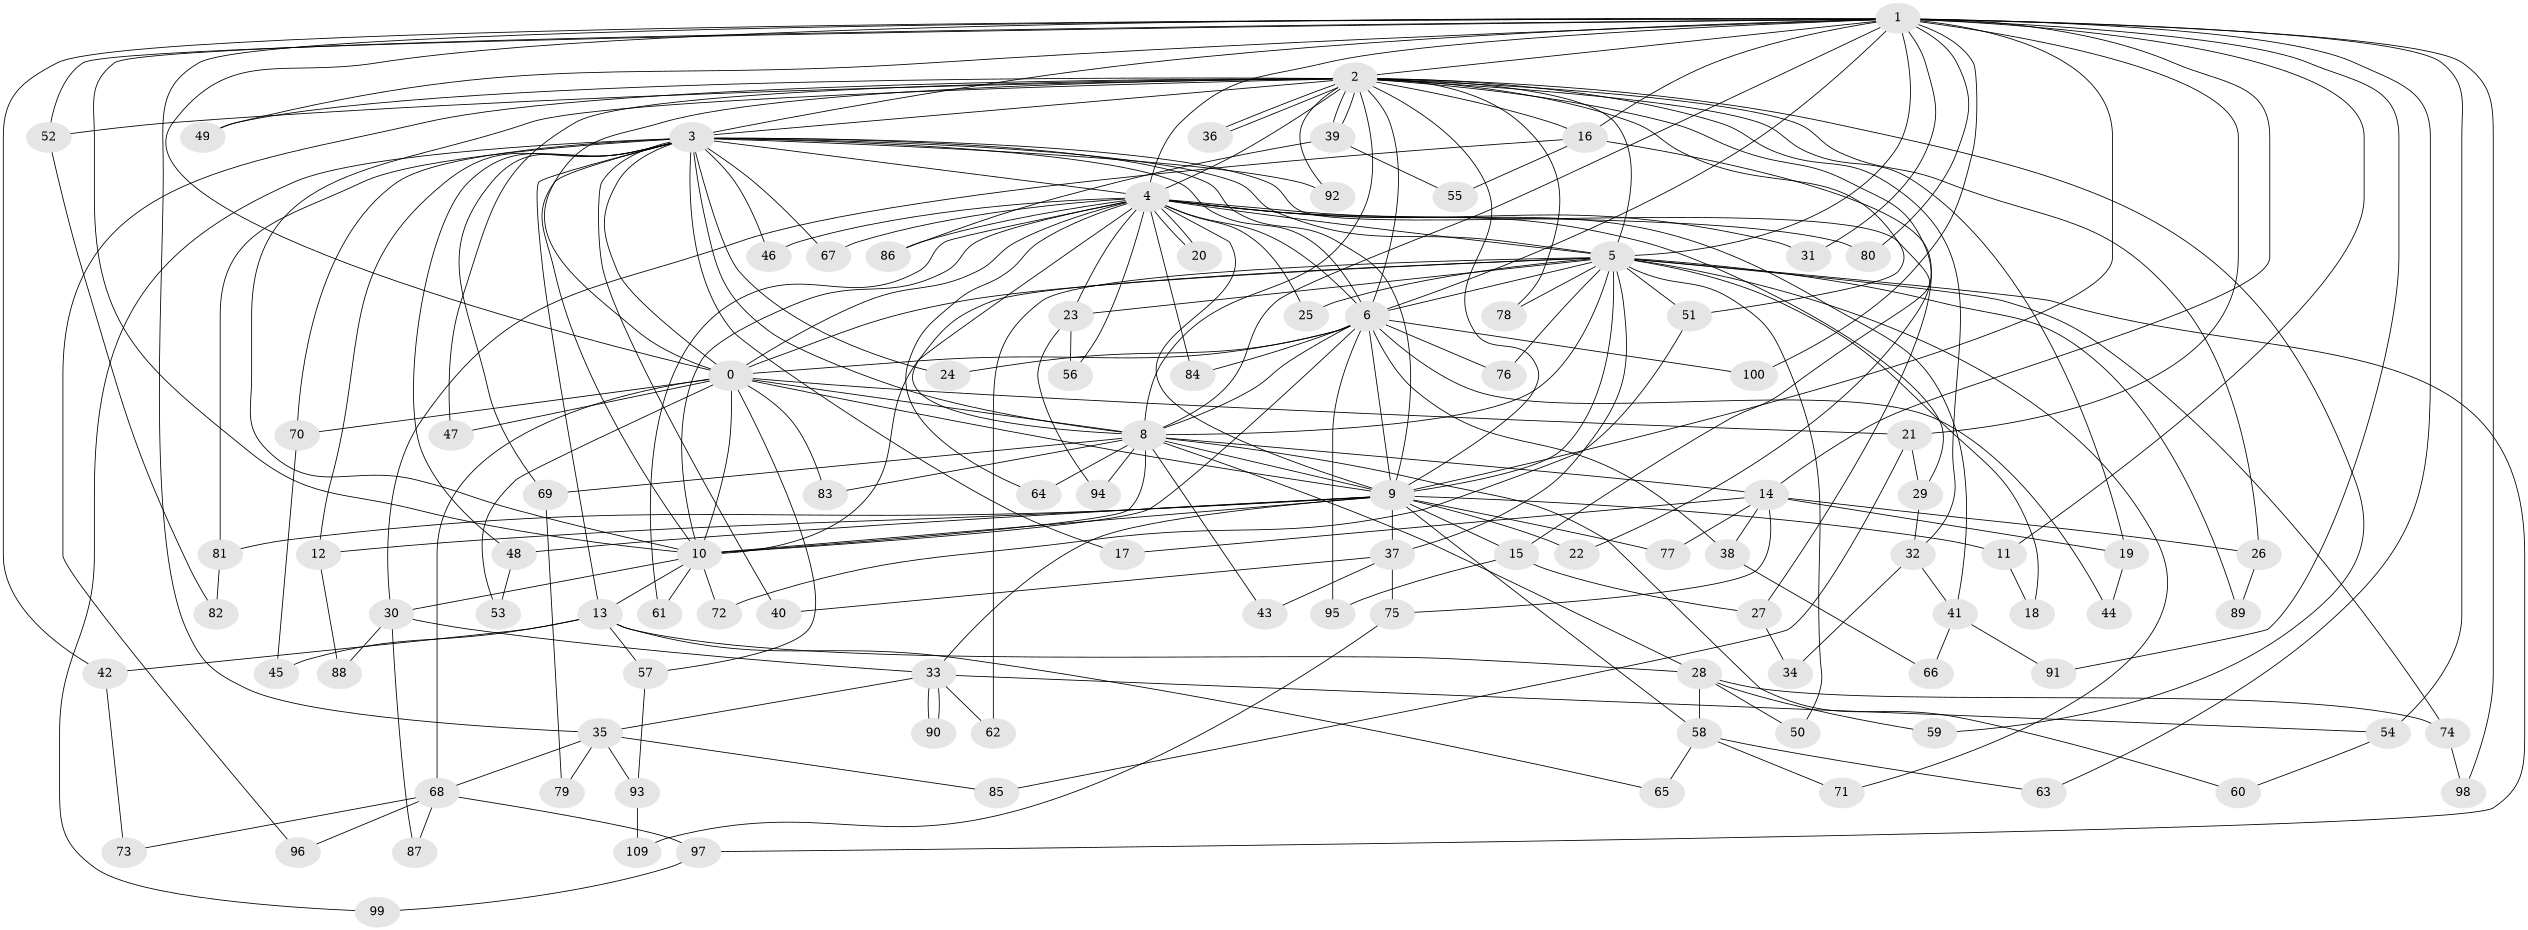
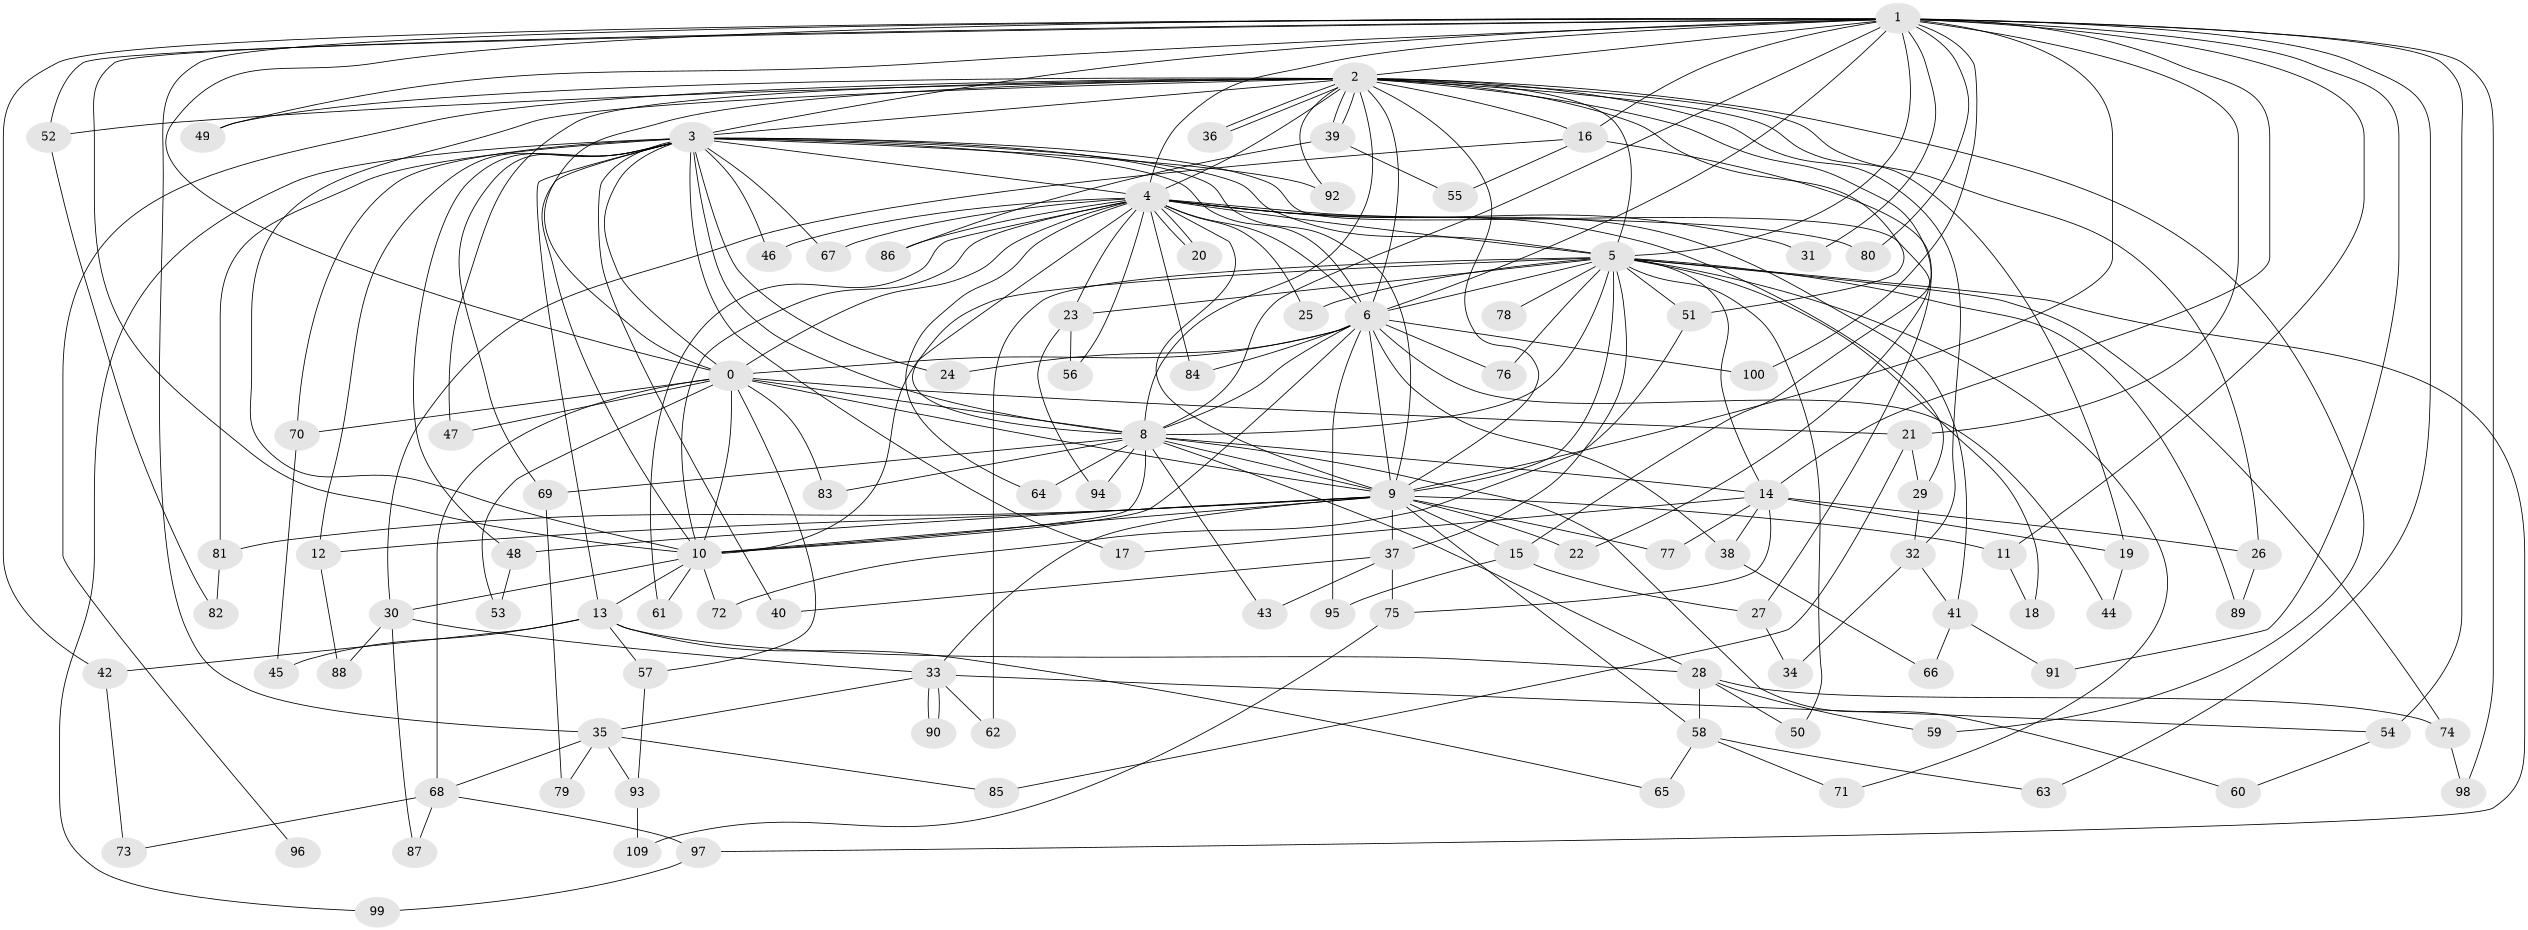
edge "2" -- "78": removed
edge "5" -- "0": now "5" -- "14"
edge "68" -- "96": removed
